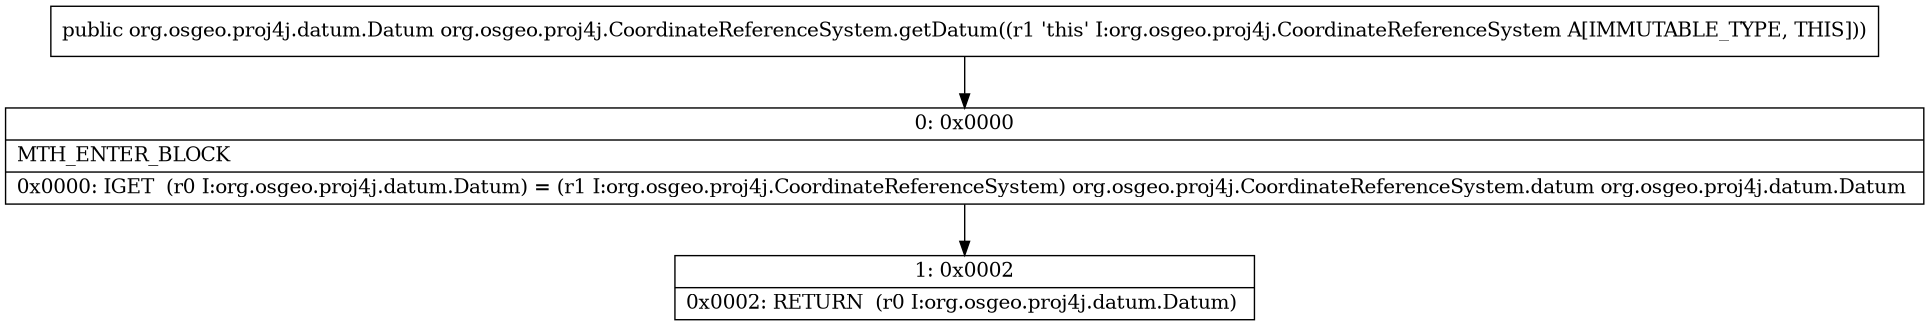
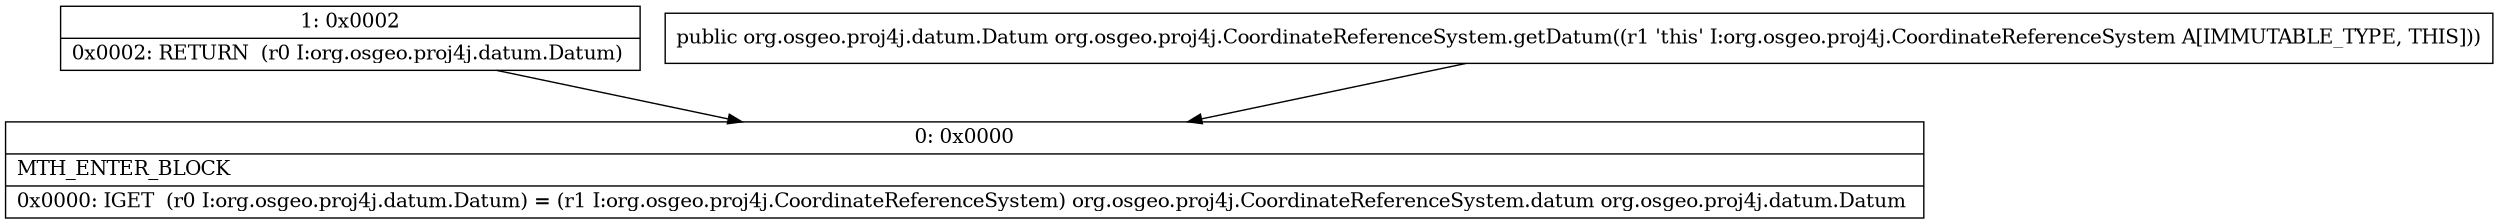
edge "0: 0x0000" -> "1: 0x0002": reversed
